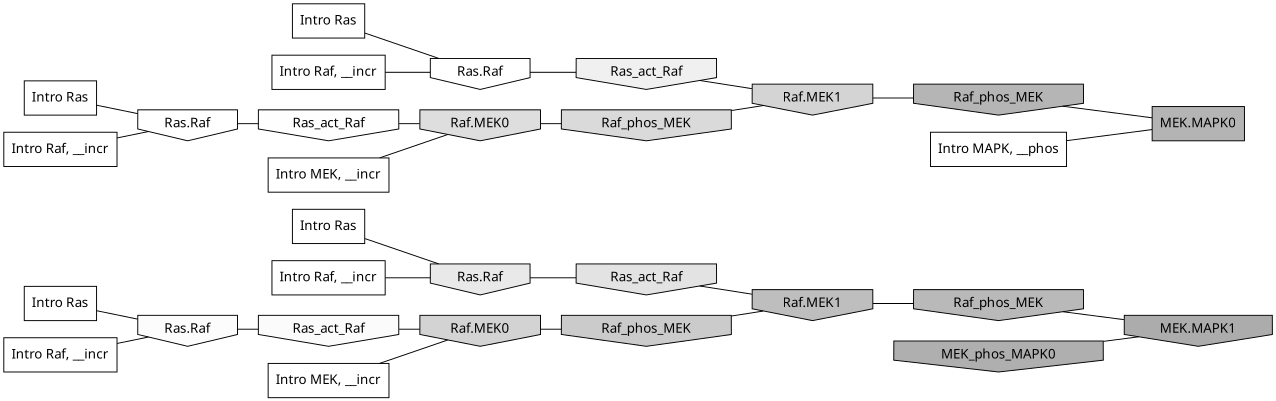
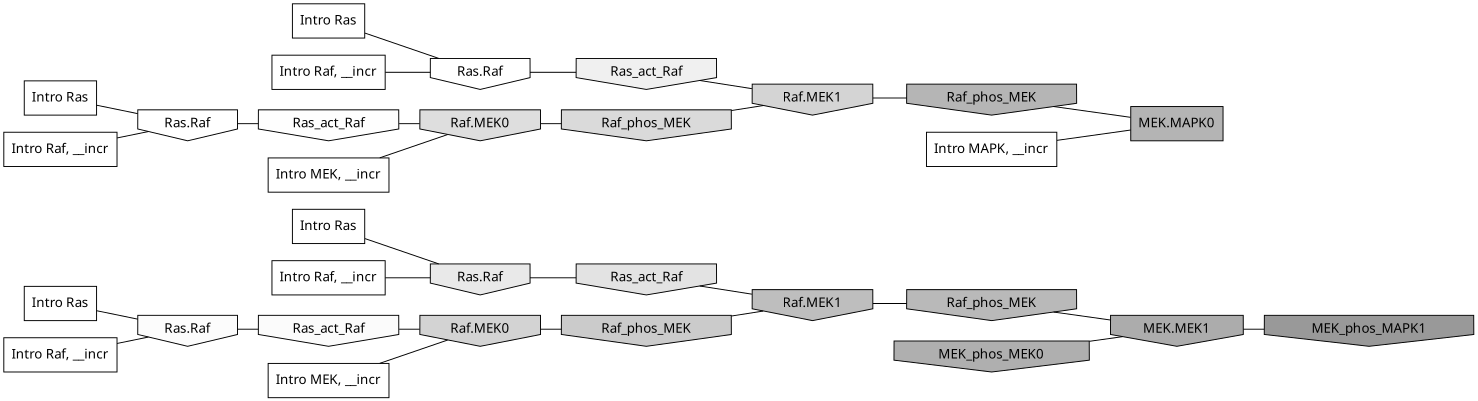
node "Intro MAPK, __phos": label "Intro MAPK, __phos" -> "Intro MAPK, __incr"
node "MEK.MAPK1": label "MEK.MAPK1" -> "MEK.MEK1"
node "MEK_phos_MAPK1": added
node "MEK_phos_MAPK0": label "MEK_phos_MAPK0" -> "MEK_phos_MEK0"
